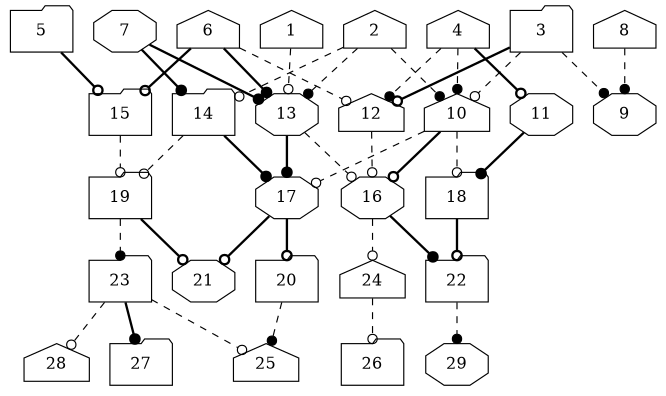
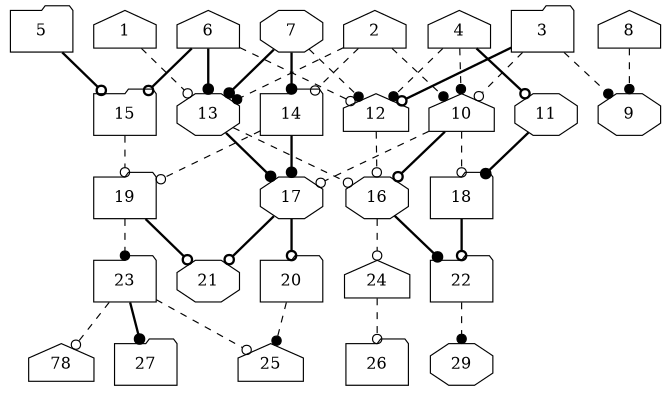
edge "7" -> "12": added
node "28": label "28" -> "78"
